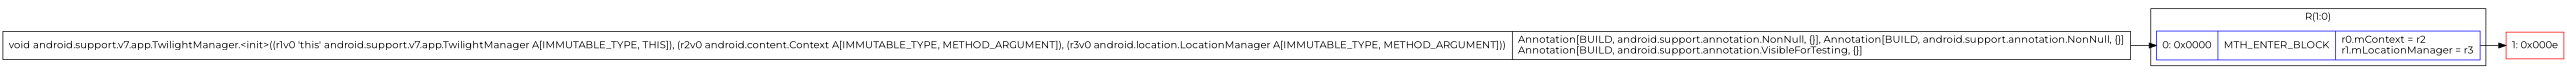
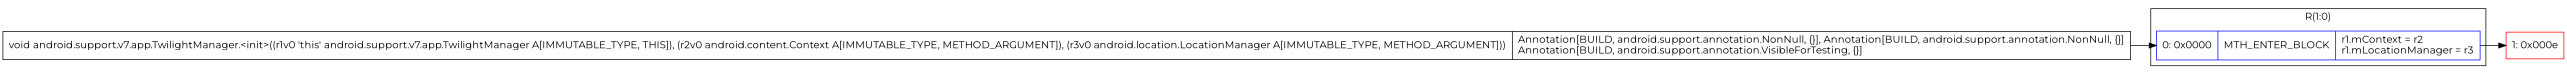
node "0: 0x0000": text "r0.mContext = r2" -> "r1.mContext = r2"
